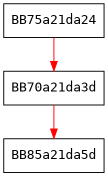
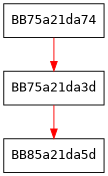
node "BB75a21da24": label "BB75a21da24" -> "BB75a21da74"
node "BB70a21da3d": label "BB70a21da3d" -> "BB75a21da3d"
